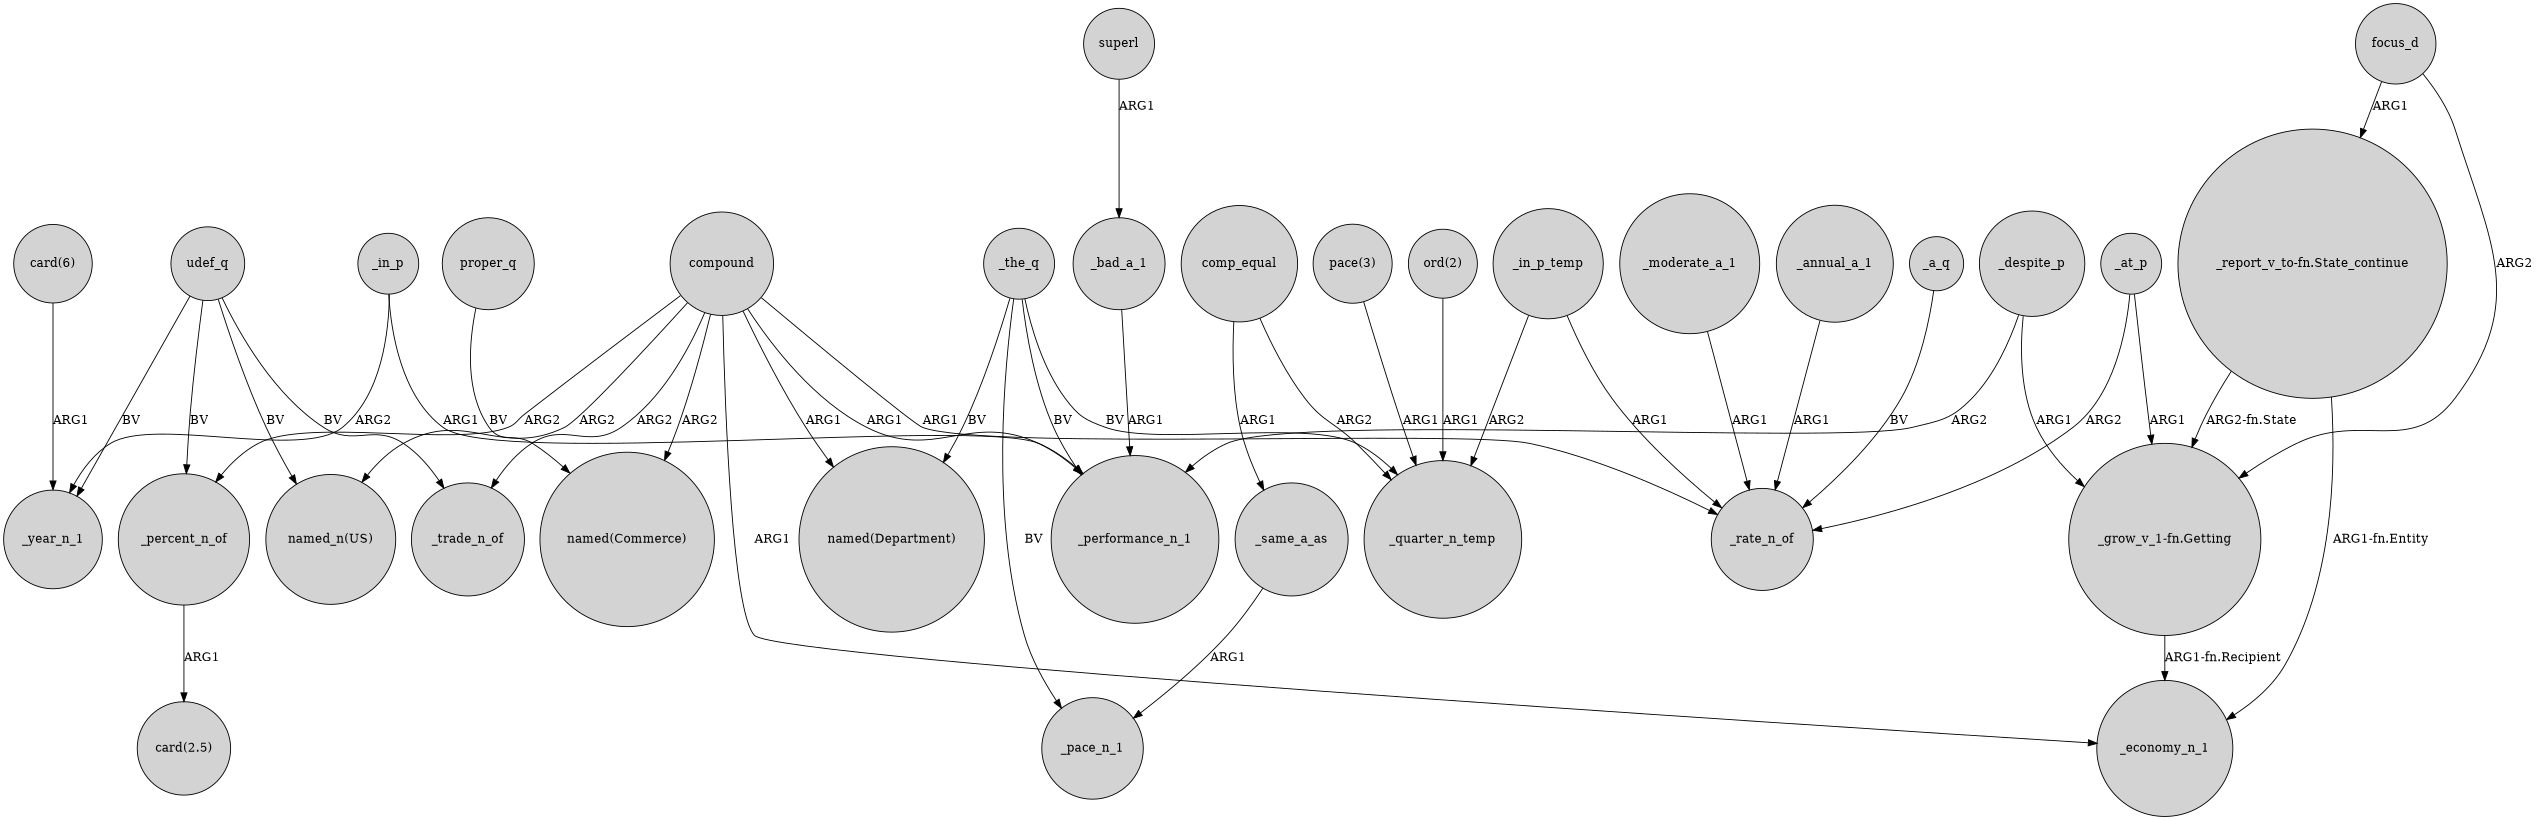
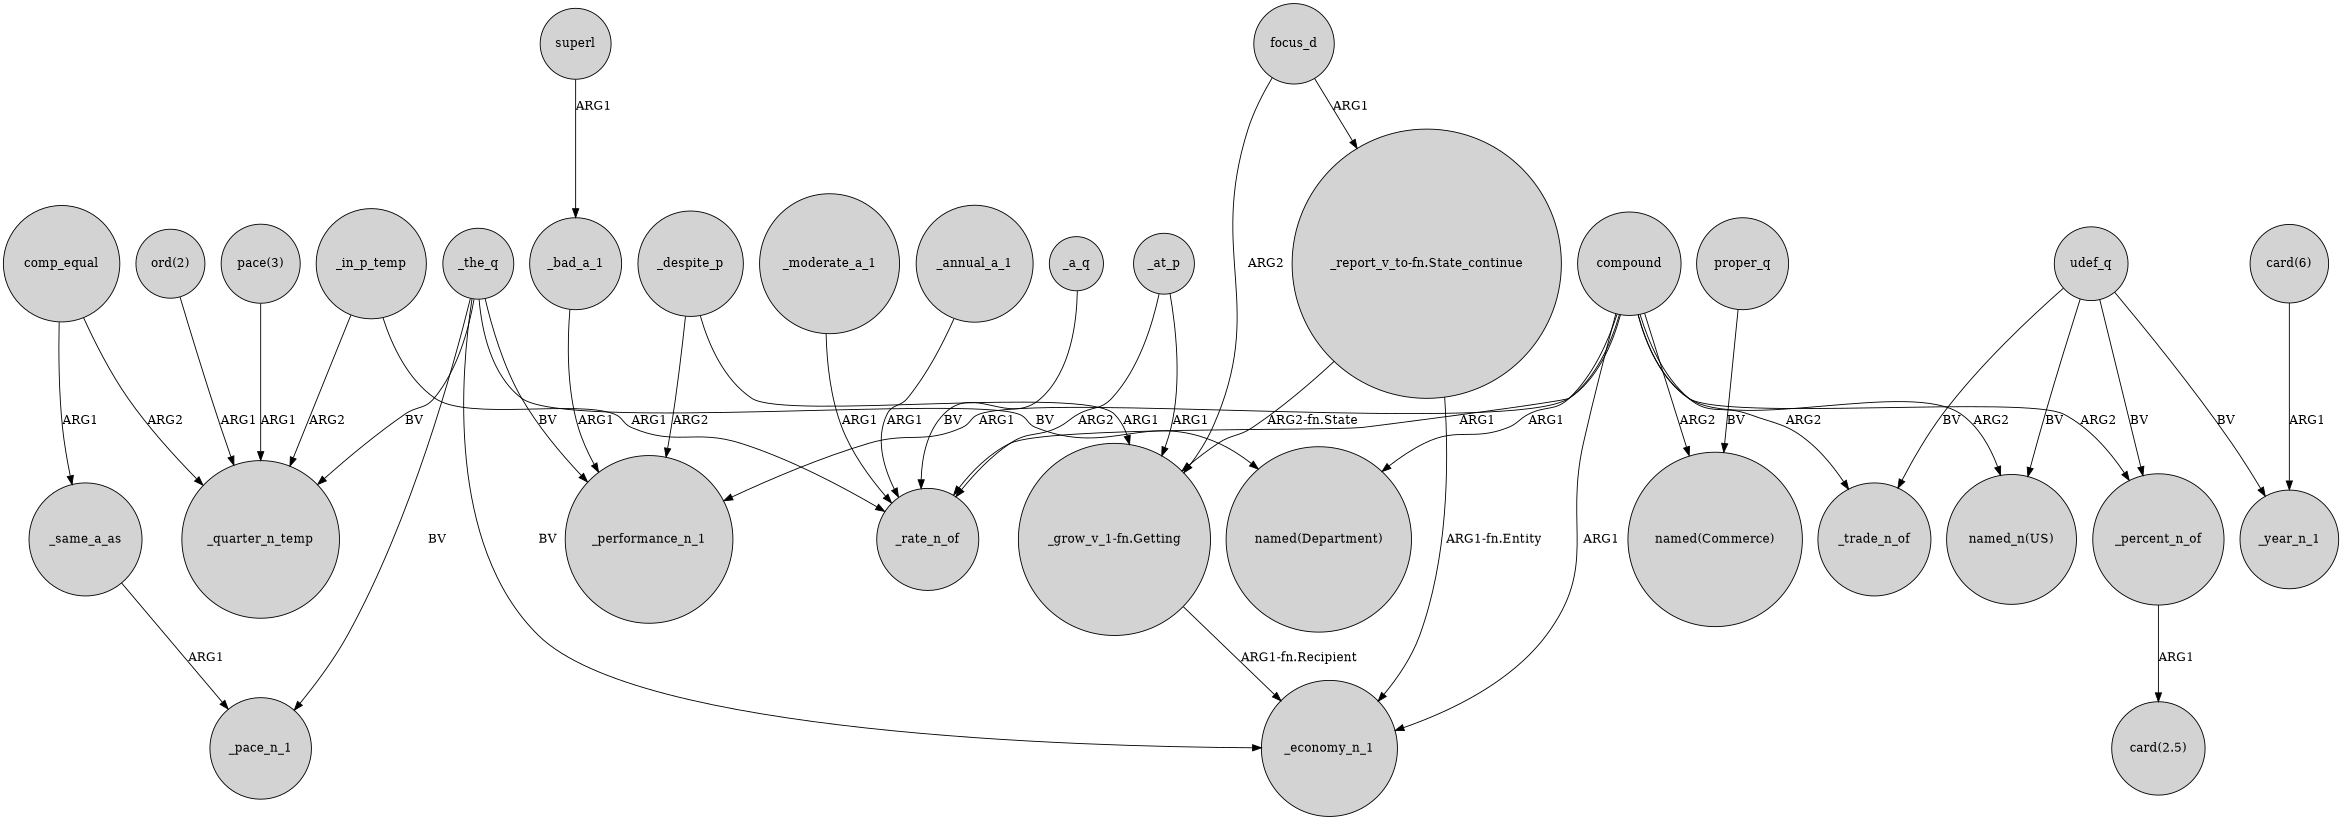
node "_in_p": removed
edge "_the_q" -> "_economy_n_1": added, label "BV"
